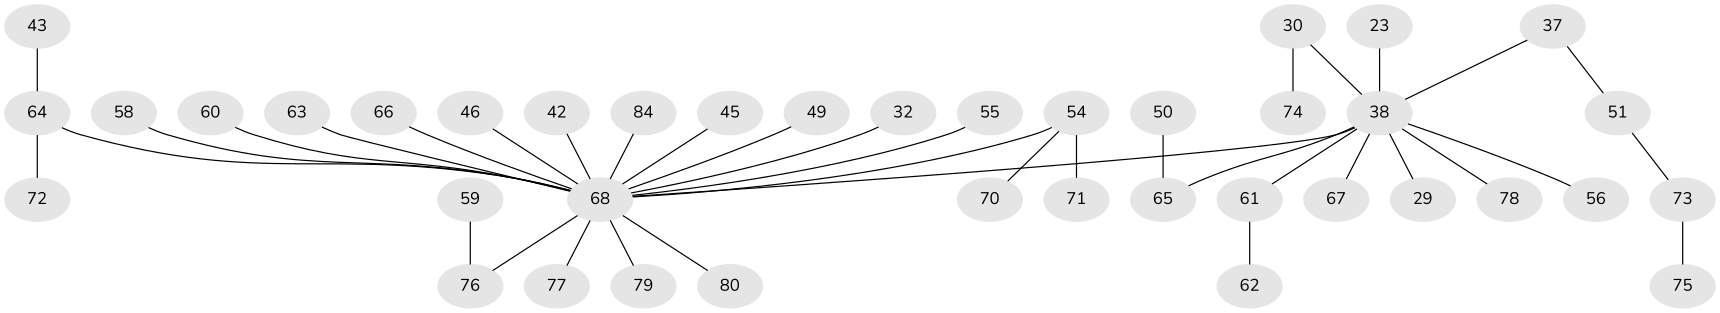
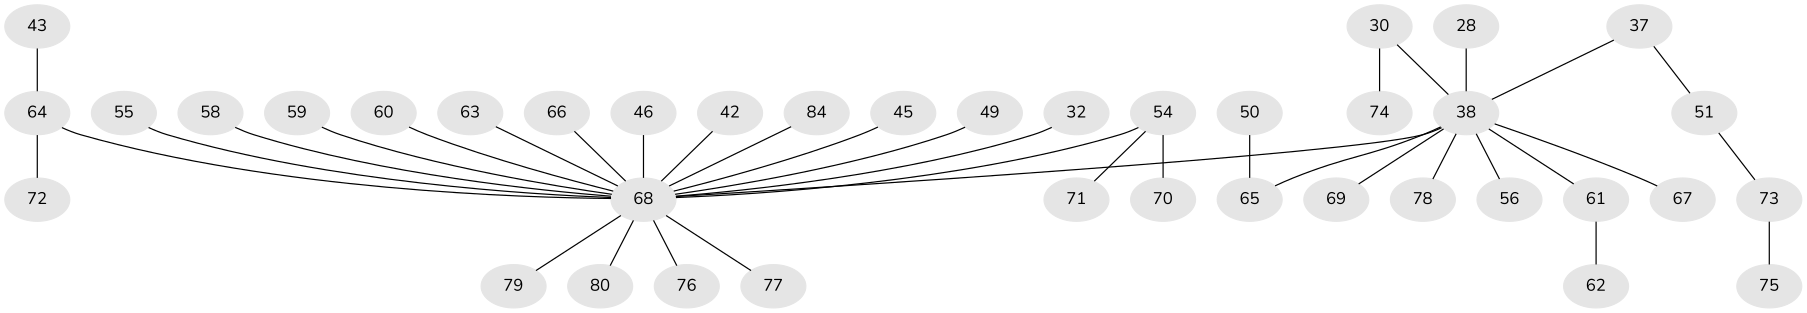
node "23": label "23" -> "28"
node "29": label "29" -> "69"
edge "59" -- "76": now "59" -- "68"
